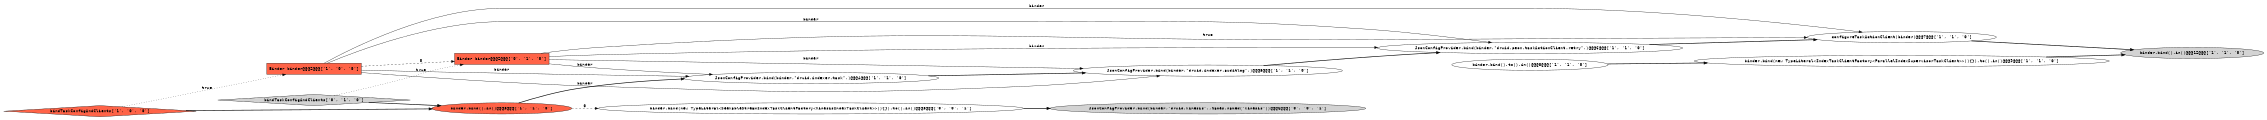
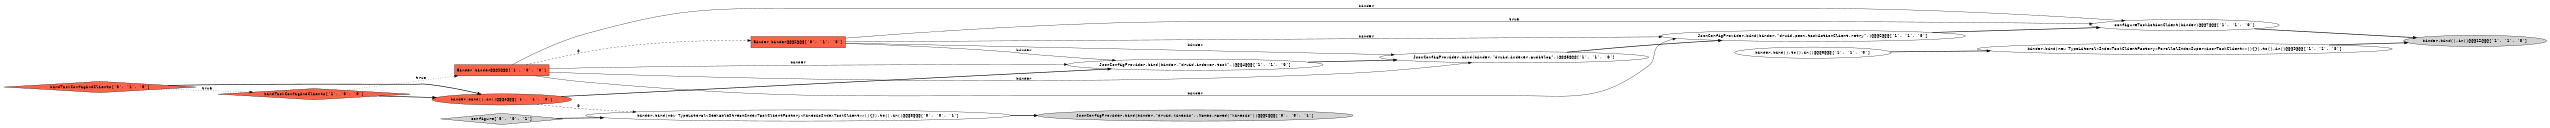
edge "bindTaskConfigAndClients['0', '1', '0']" -> "Binder binder@@@2@@@['0', '1', '0']": now "bindTaskConfigAndClients['0', '1', '0']" -> "bindTaskConfigAndClients['1', '0', '0']"
node "bindTaskConfigAndClients['0', '1', '0']": fillcolor lightgray -> tomato
node "configure['0', '0', '1']": added
